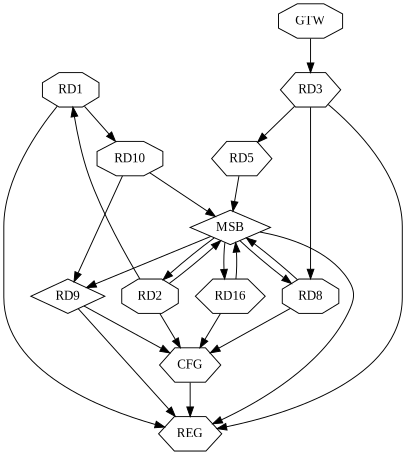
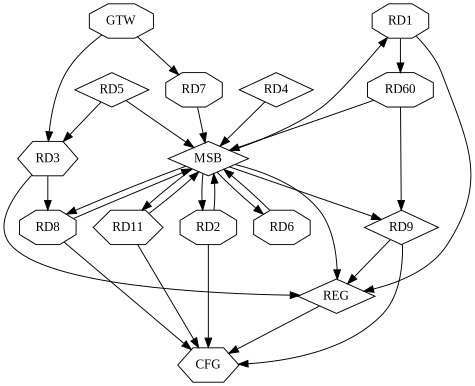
node "RD7": added
node "RD4": added
edge "RD3" -> "RD5": reversed
node "RD10": label "RD10" -> "RD60"
node "RD5": shape hexagon -> diamond
edge "RD2" -> "RD1": now "MSB" -> "RD1"
node "RD6": added
node "RD16": label "RD16" -> "RD11"
edge "CFG" -> "REG": reversed
node "REG": shape hexagon -> diamond
